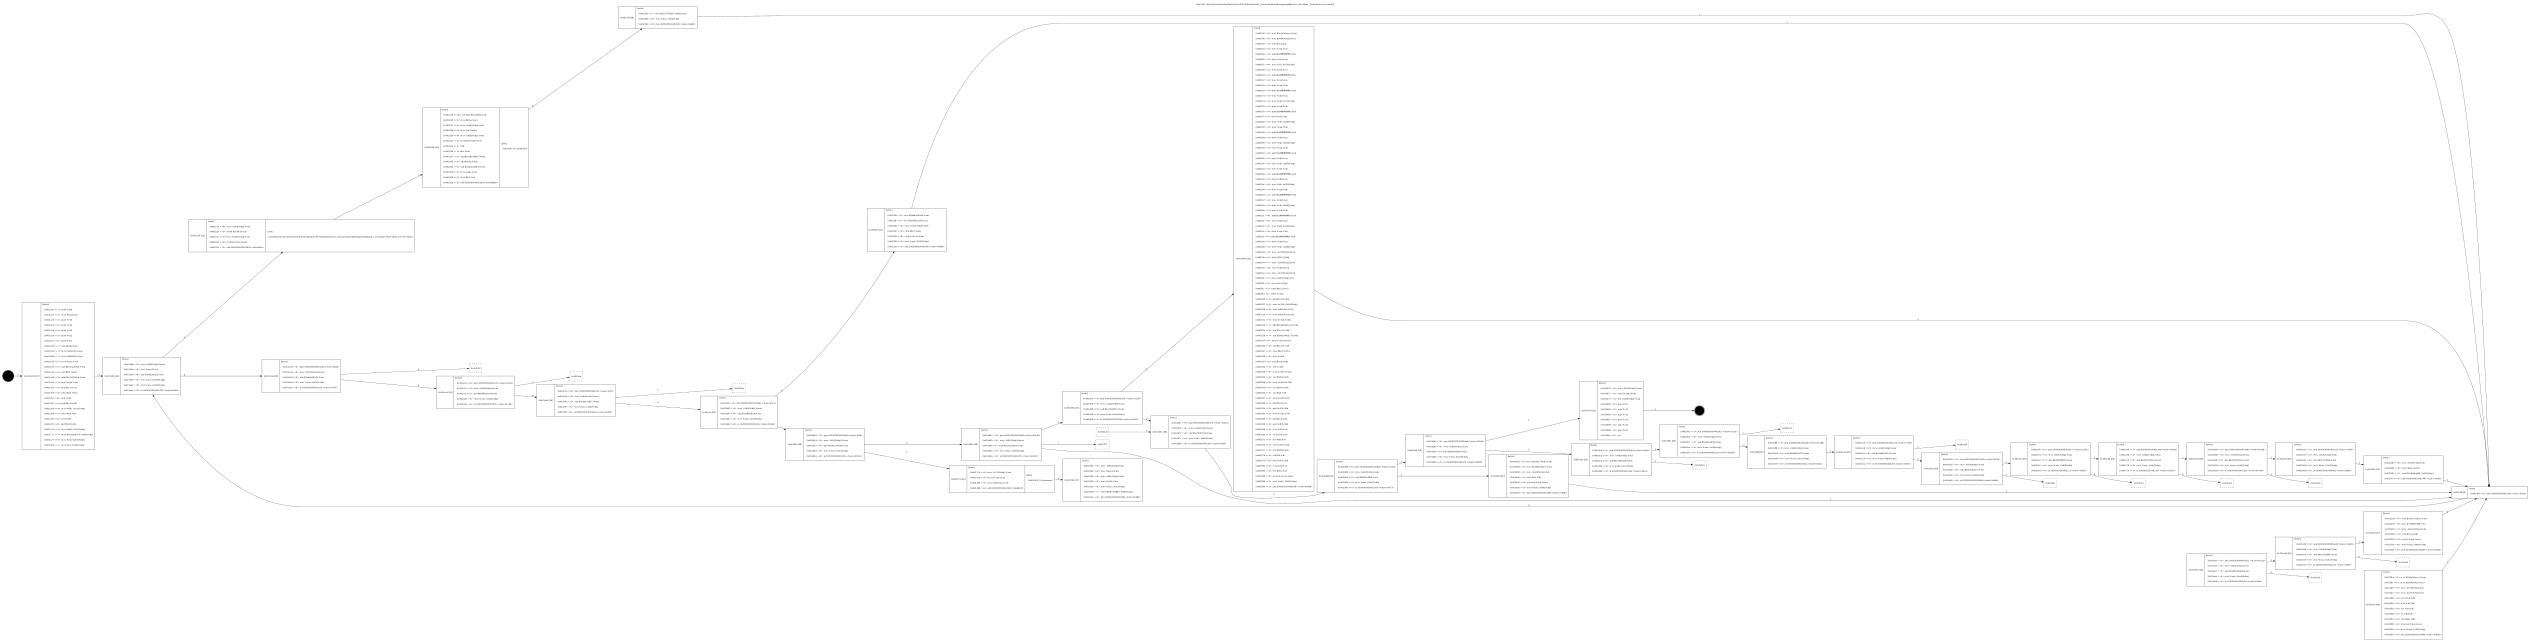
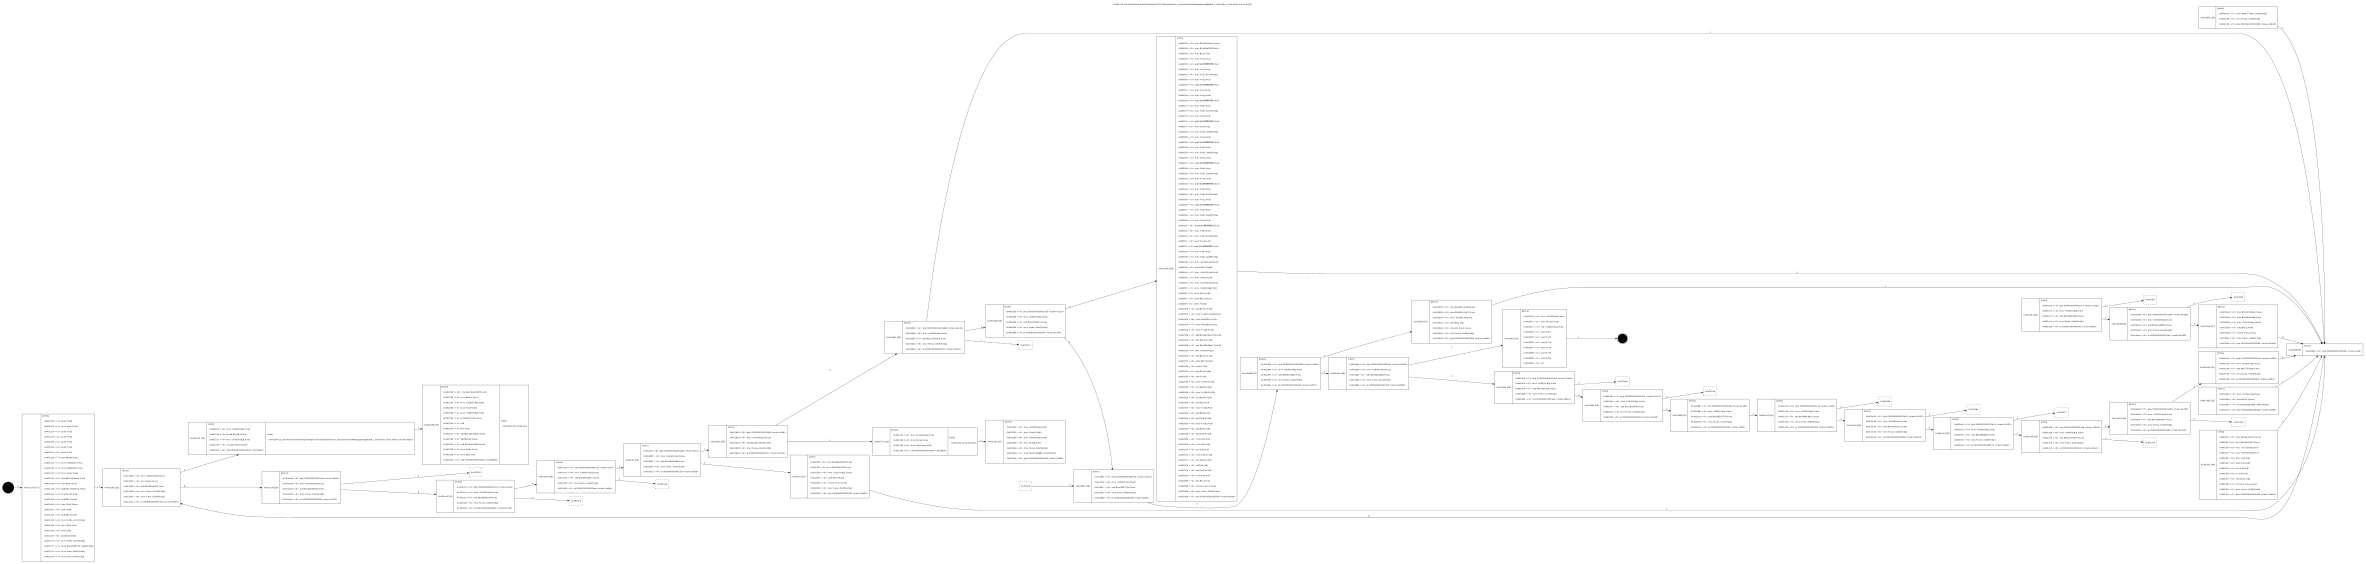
edge "0x402228 [55]" -> "0x40225f [18]": removed, label "1"
edge "0x401ea0 [28]" -> "0x402462 [22]": now "0x401ea0 [28]" -> "0x4024f6 [5]"
